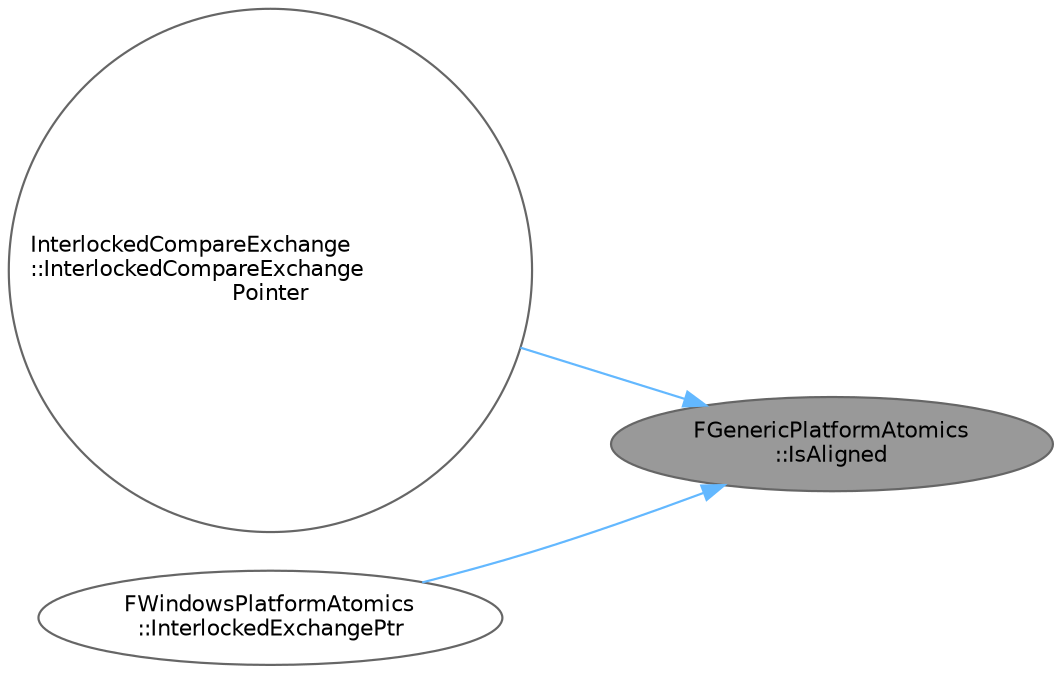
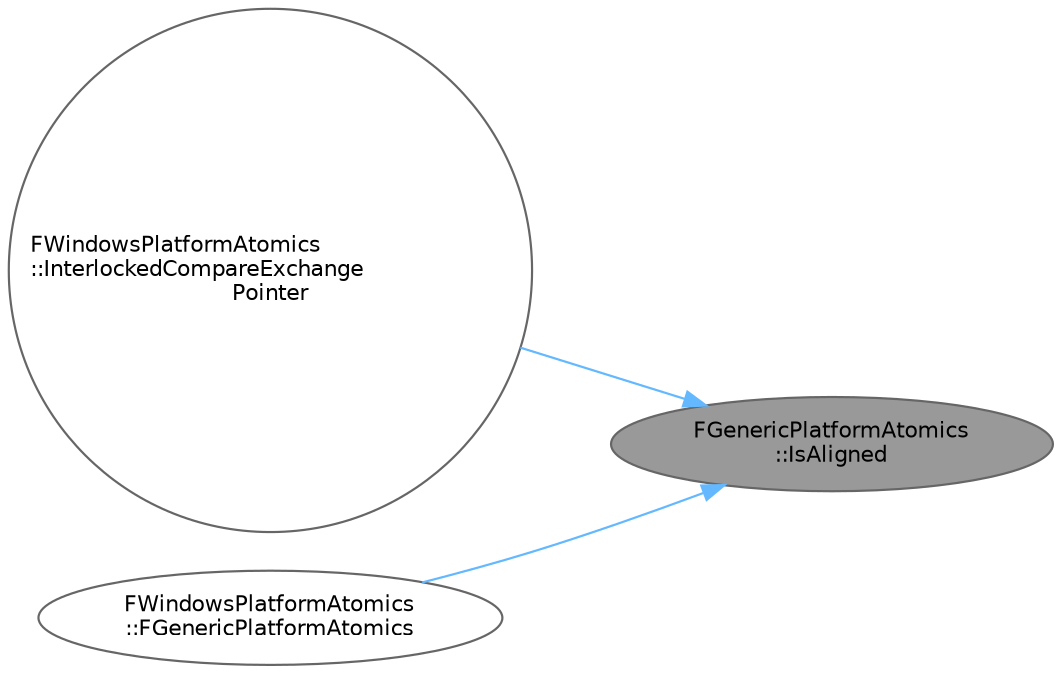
node "InterlockedCompareExchange ::InterlockedCompareExchange Pointer": label "InterlockedCompareExchange ::InterlockedCompareExchange Pointer" -> "FWindowsPlatformAtomics ::InterlockedCompareExchange Pointer"
node "FWindowsPlatformAtomics ::InterlockedExchangePtr": label "FWindowsPlatformAtomics ::InterlockedExchangePtr" -> "FWindowsPlatformAtomics ::FGenericPlatformAtomics"
